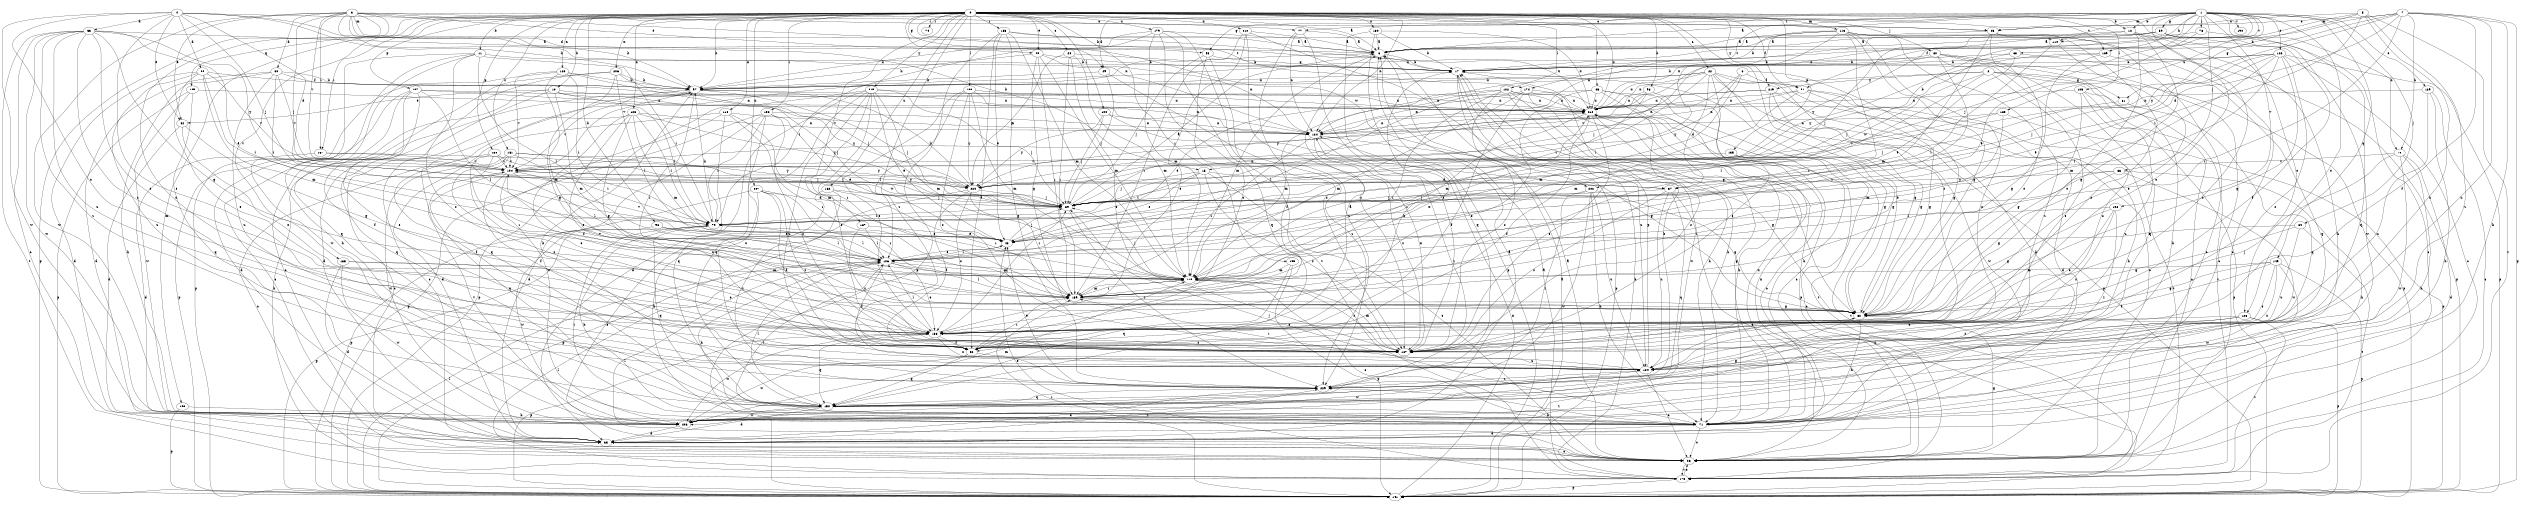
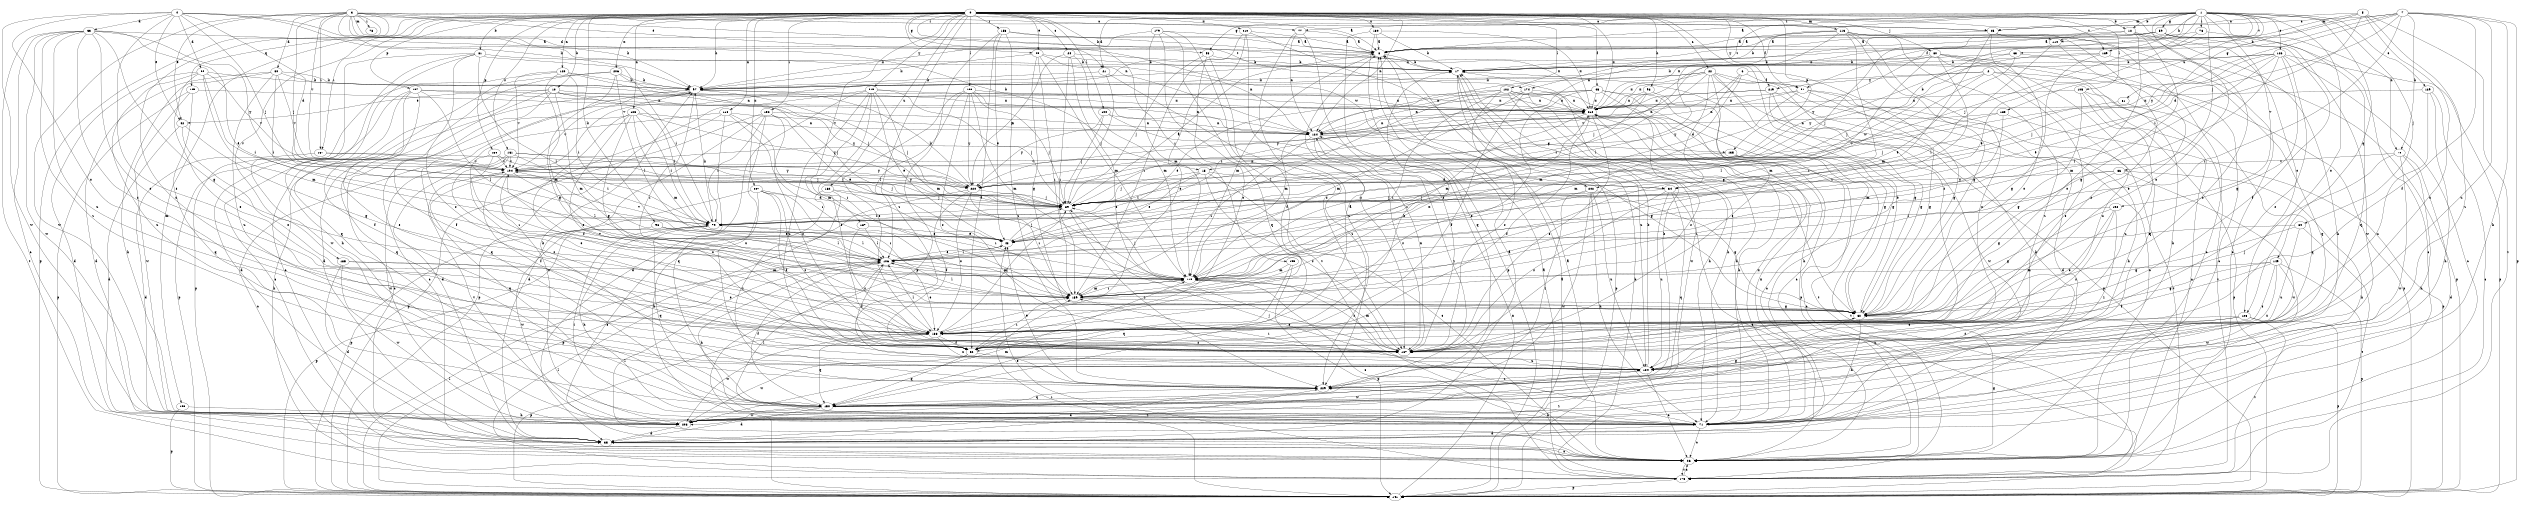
edge "0" -> "179": removed, label "u"
node "78": added
node "74": removed
node "190": removed
node "11": label "11" -> "81"
edge "58" -> "17": label "q" -> "b"
node "29": label "29" -> "21"
edge "179" -> "79": now "45" -> "79"
edge "2" -> "61": removed, label "g"
edge "32" -> "97": label "f" -> "k"
edge "103" -> "89": added, label "j"
edge "153" -> "115": now "80" -> "115"
edge "124" -> "62": now "124" -> "135"
edge "194" -> "89": label "w" -> "j"
node "37": label "37" -> "34"
edge "153" -> "229": label "g" -> "z"
edge "184" -> "17": label "p" -> "b"
edge "215" -> "150": removed, label "q"
edge "174" -> "71": label "g" -> "h"
edge "106" -> "159": reversed
edge "139" -> "52": now "10" -> "52"
edge "150" -> "106": label "l" -> "f"
